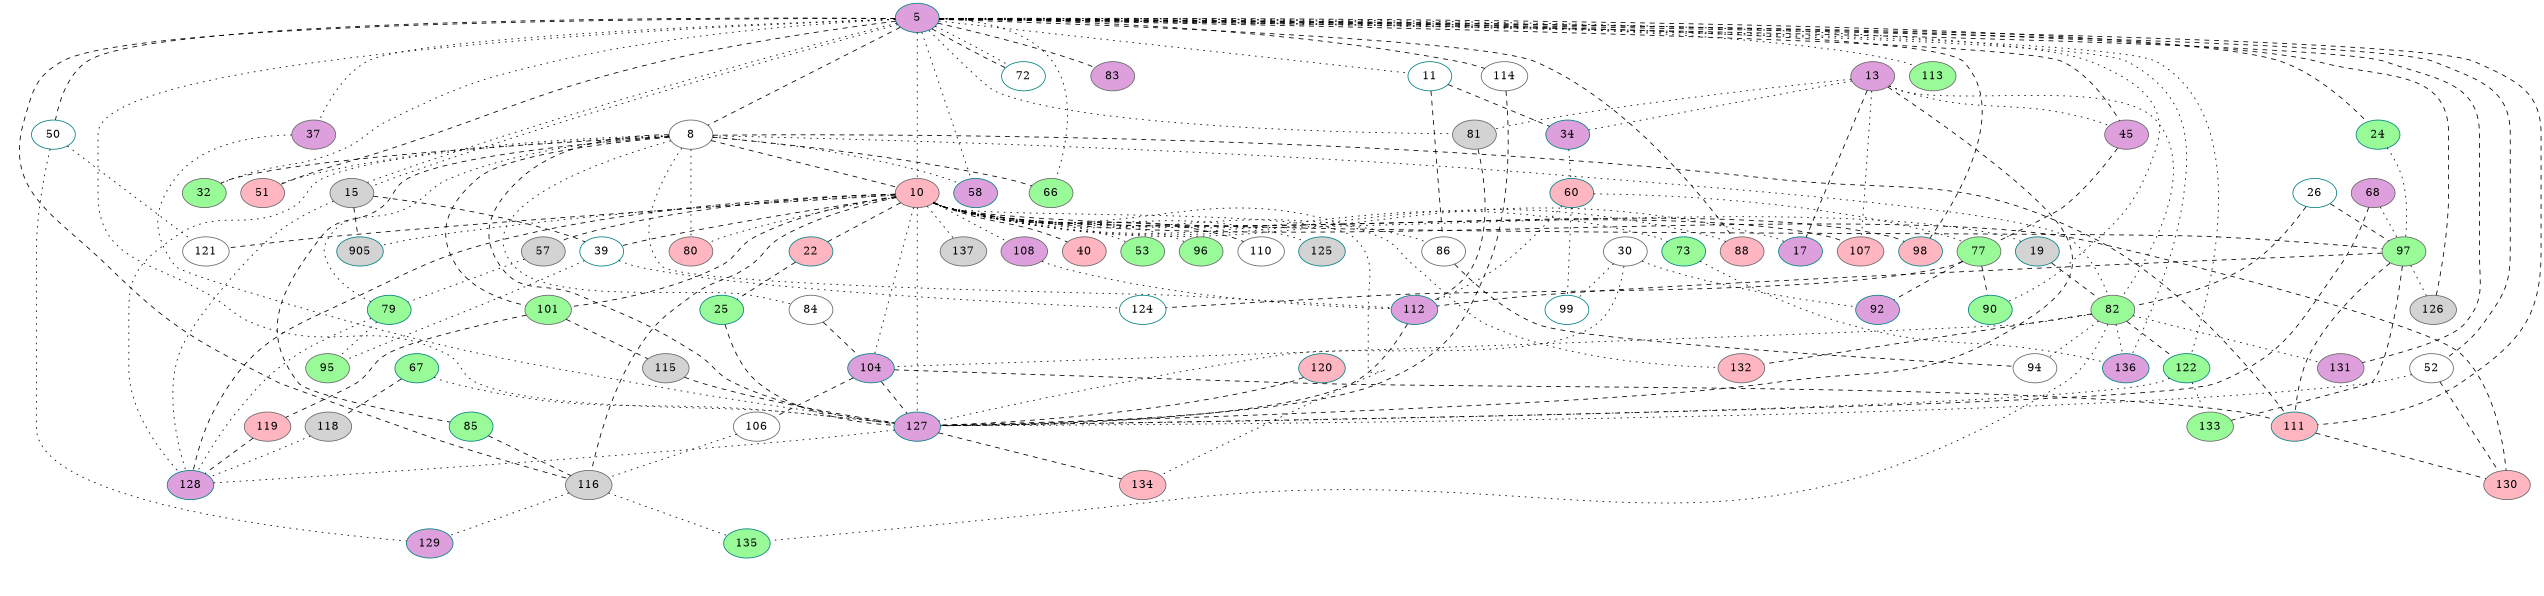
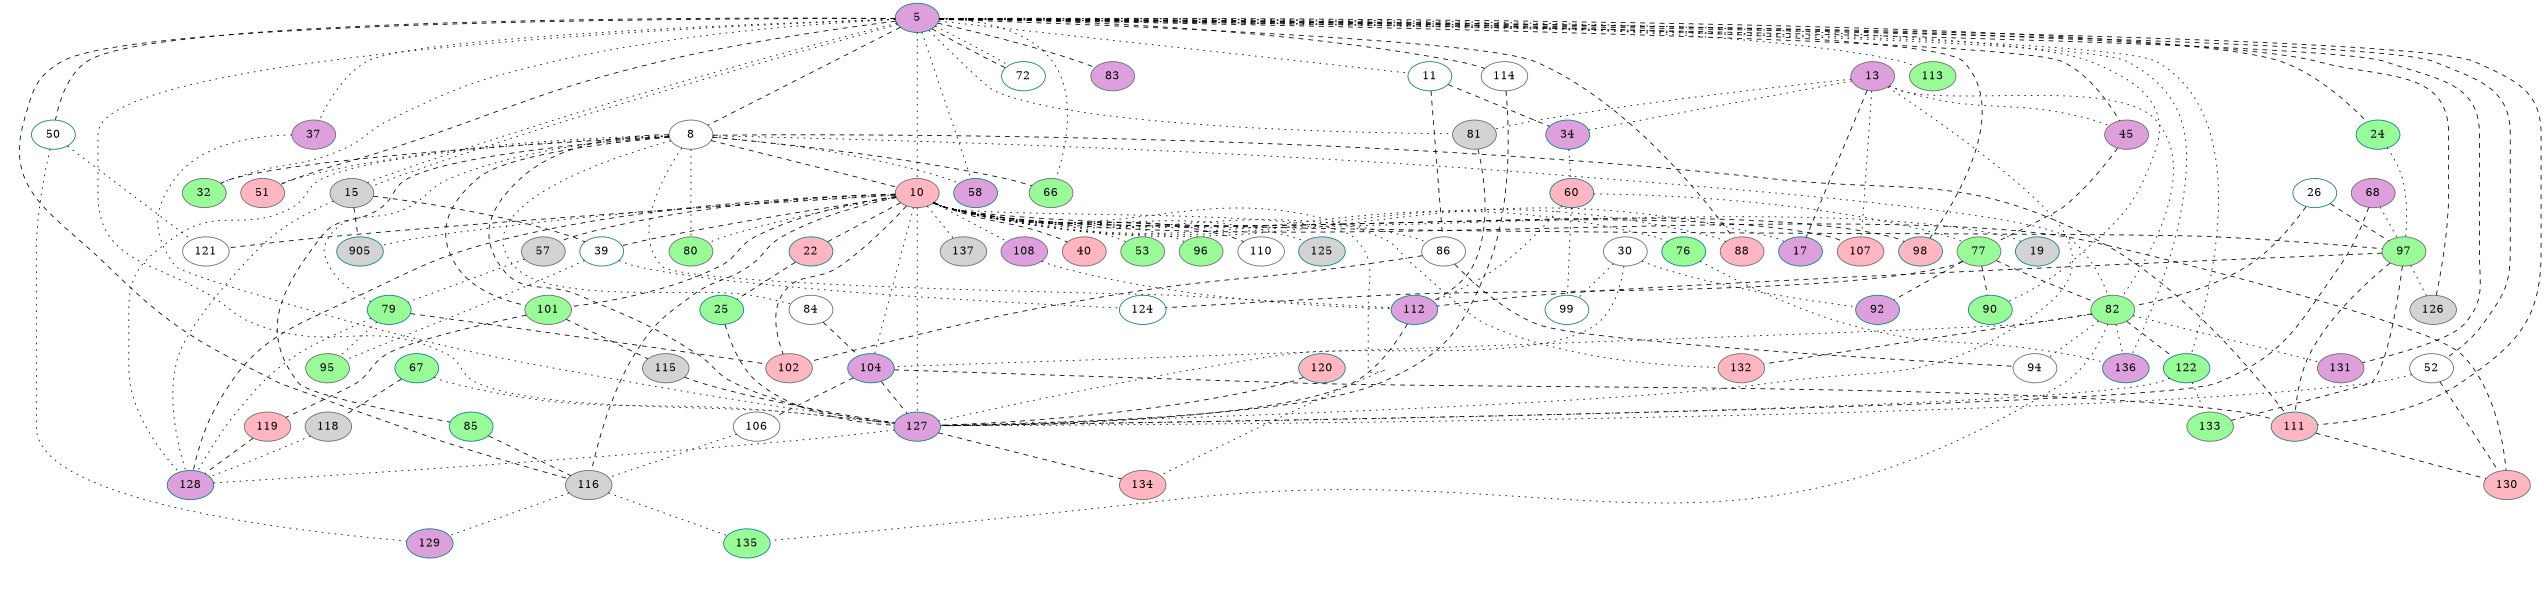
node "80": fillcolor lightpink -> palegreen
node "73": label "73" -> "76"
edge "19" -- "82": now "77" -- "82"
node "102": added
edge "13" -- "127": style dashed -> dotted
